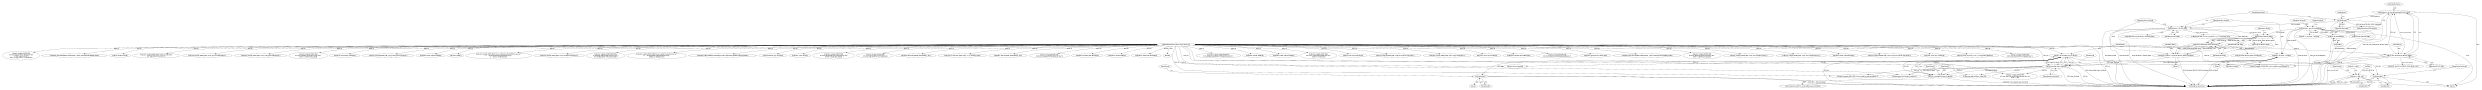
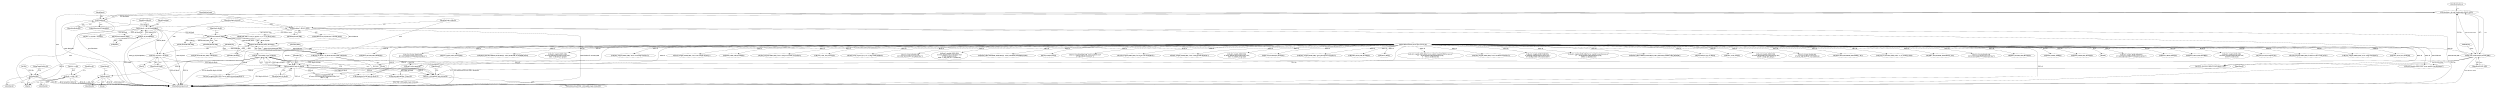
edge "(Call,!blocksize)" -> "(Call,blocksize != BLOCK_SIZE)": label "DDG: blocksize" -> "DDG: sb"
edge "(Call,!blocksize)" -> "(ControlStructure,if (!blocksize))": label "DDG: (sb_block*BLOCK_SIZE) / blocksize" -> "AST: "
edge "(MethodParameterIn,struct super_block *sb)" -> "(Call,bh = sb_bread(sb, logic_sb_block))": now "(MethodParameterIn,struct super_block *sb)" -> "(Call,EXT2_HAS_RO_COMPAT_FEATURE(sb, ~0U))"
edge "(Call,!bh)" -> "(Call,sbi->s_sbh = bh)": removed, label "DDG: bh"
edge "(Call,blocksize = sb_min_blocksize(sb, BLOCK_SIZE))" -> "(MethodReturn,static int)": removed, label "DDG: sb_min_blocksize(sb, BLOCK_SIZE)"
